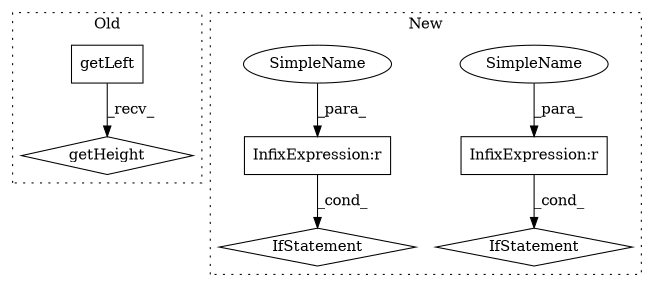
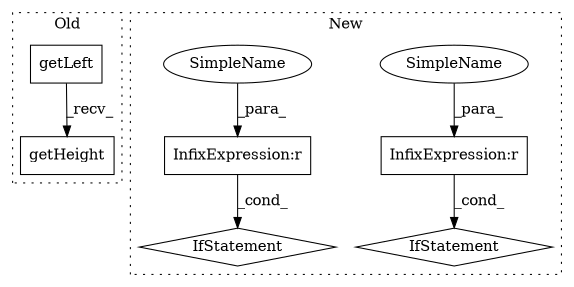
node "getHeight": shape diamond -> box
